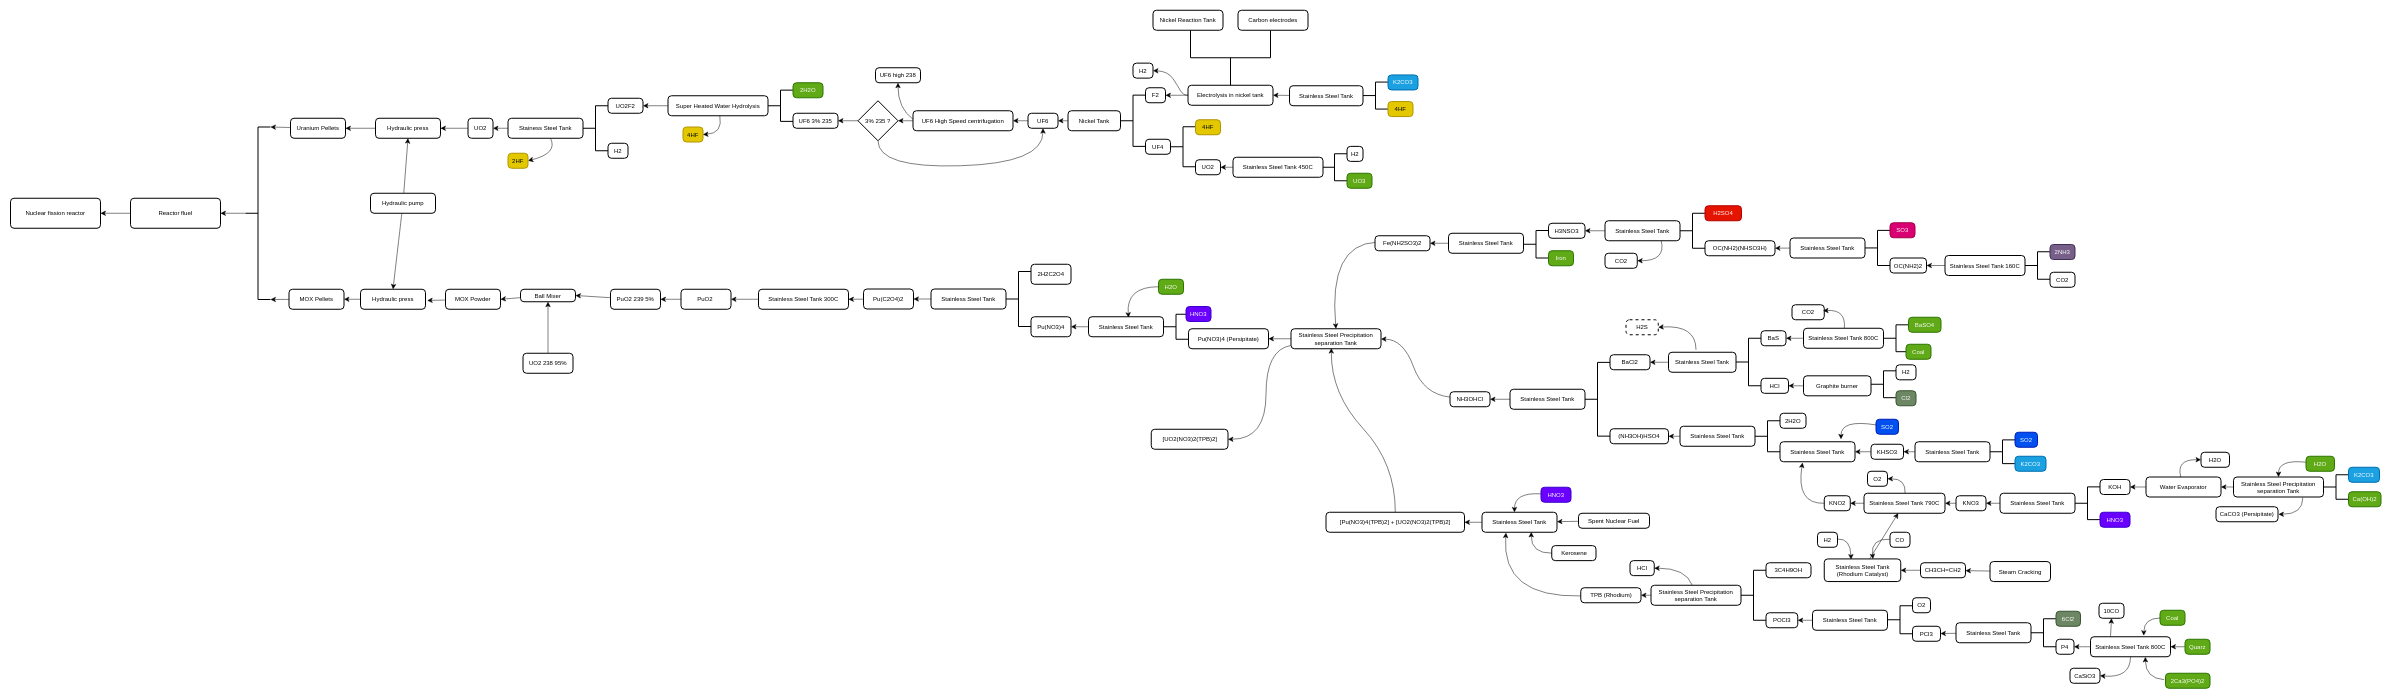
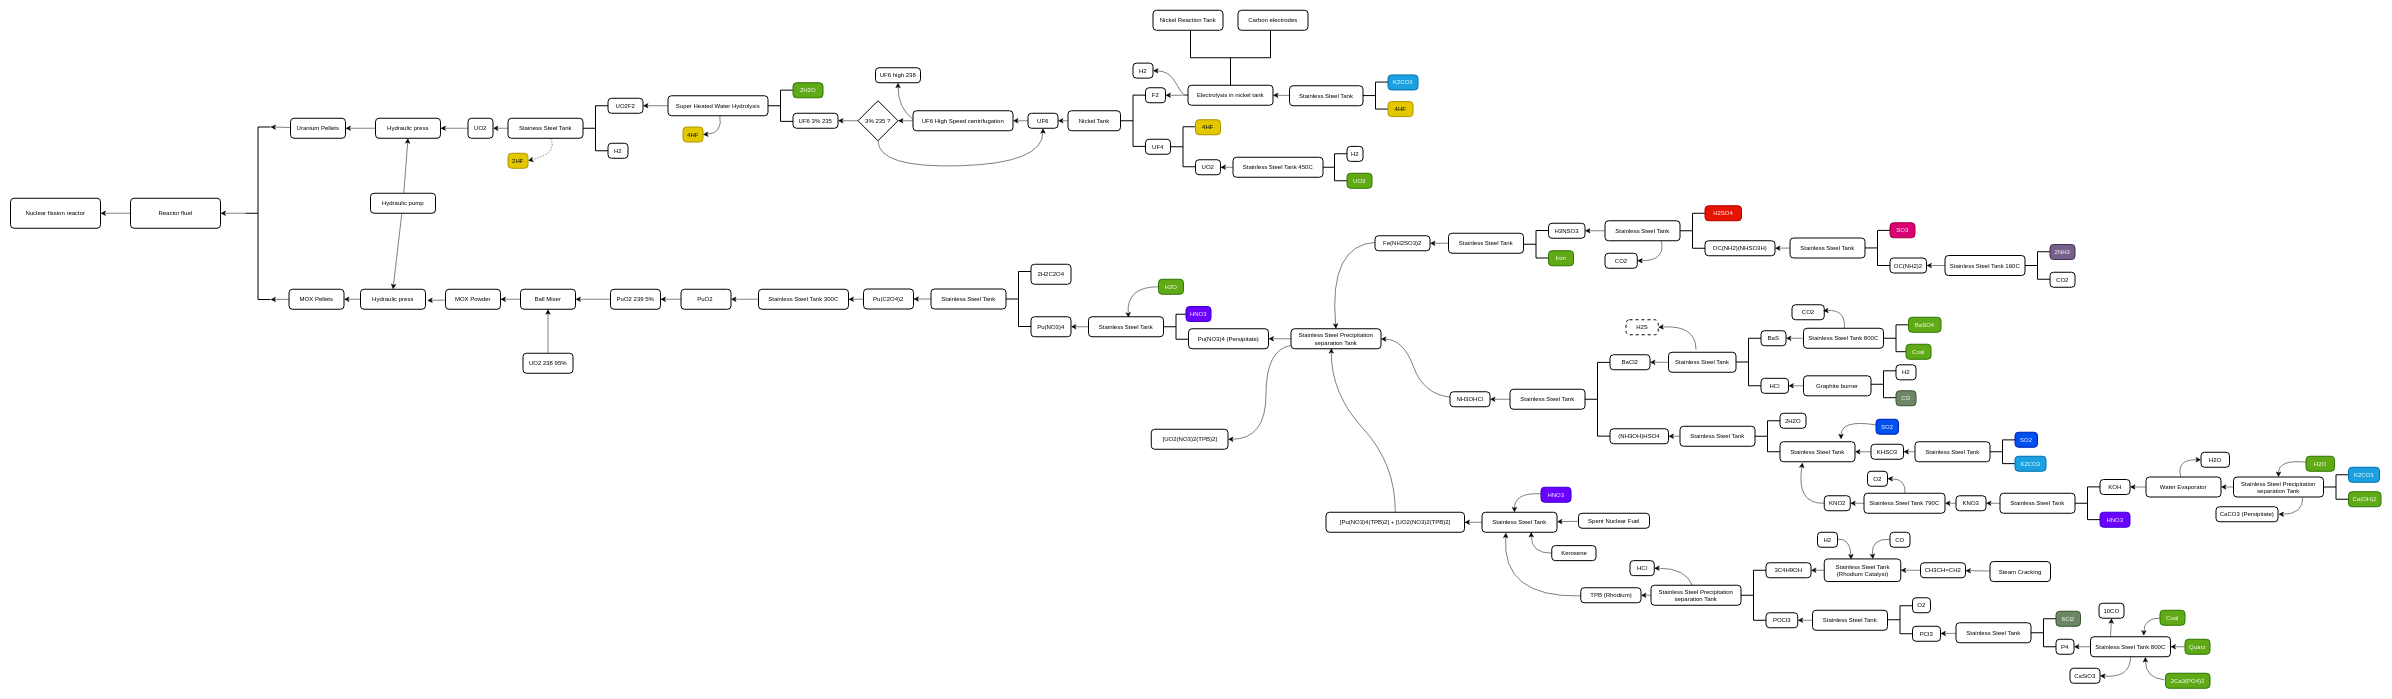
edge "Stainess Steel Tank" -> "2HF": style solid -> dashed
node "Ball Mixer": size 55x13 -> 55x20
edge "Stainless Steel Tank (Rhodium Catalyst)" -> "Stainless Steel Tank 790C": now "Stainless Steel Tank (Rhodium Catalyst)" -> "3C4H9OH"
